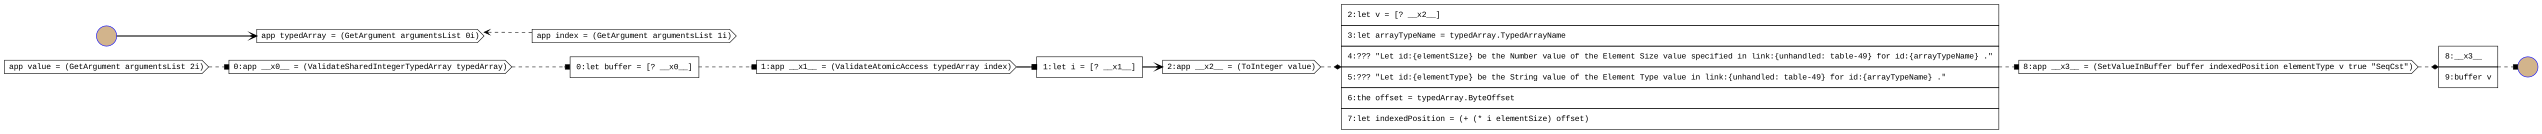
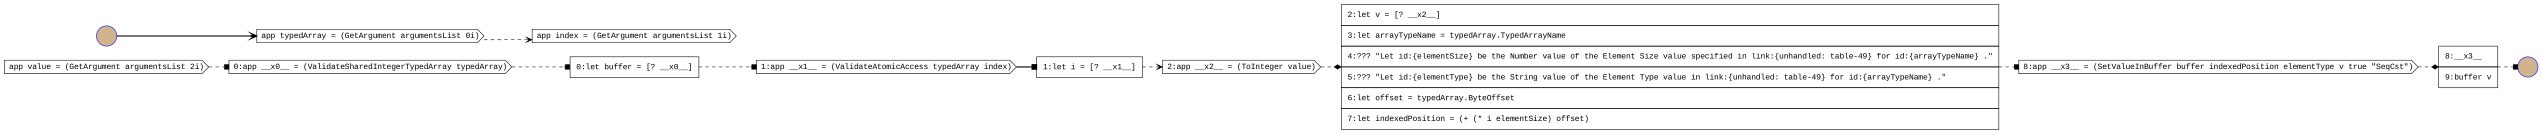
edge "app index = (GetArgument argumentsList 1i)" -> "app typedArray = (GetArgument argumentsList 0i)": reversed
edge "1:let i = [? __x1__]" -> "2:app __x2__ = (ToInteger value)": style bold -> dashed
node "2:let v = [? __x2__]": text "6:the offset = typedArray.ByteOffset" -> "6:let offset = typedArray.ByteOffset"
